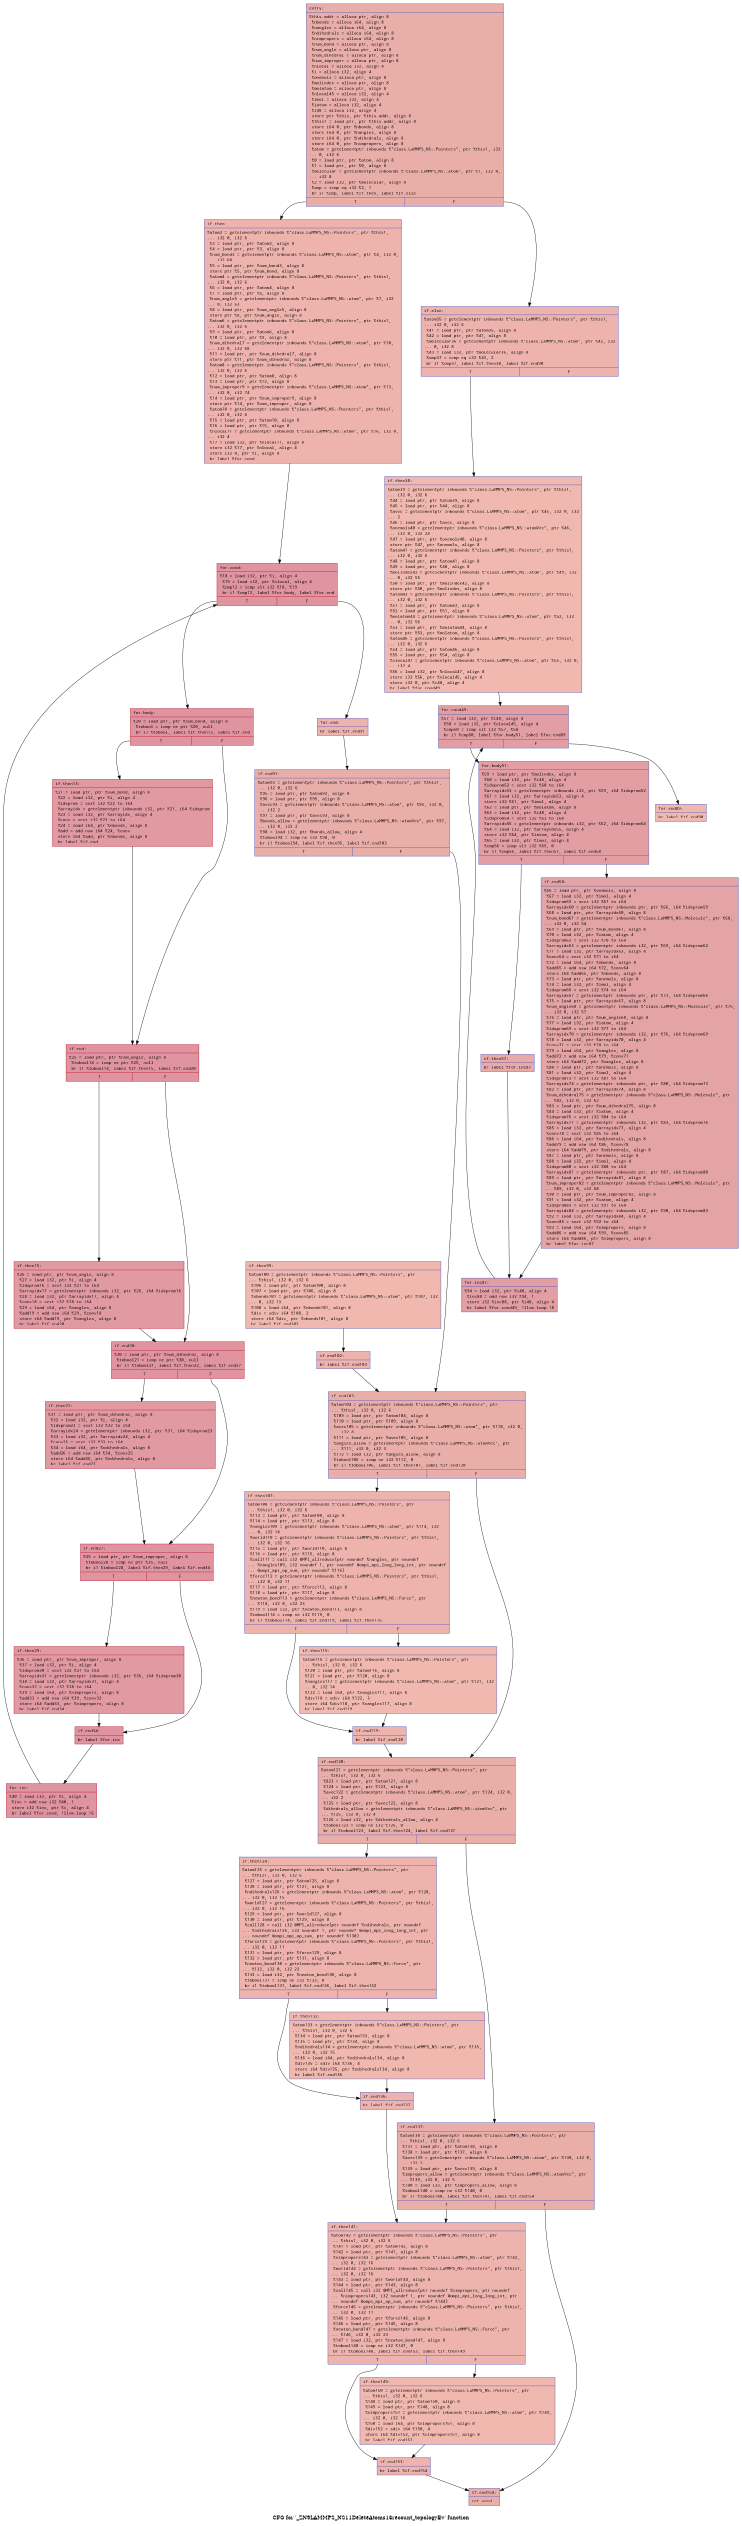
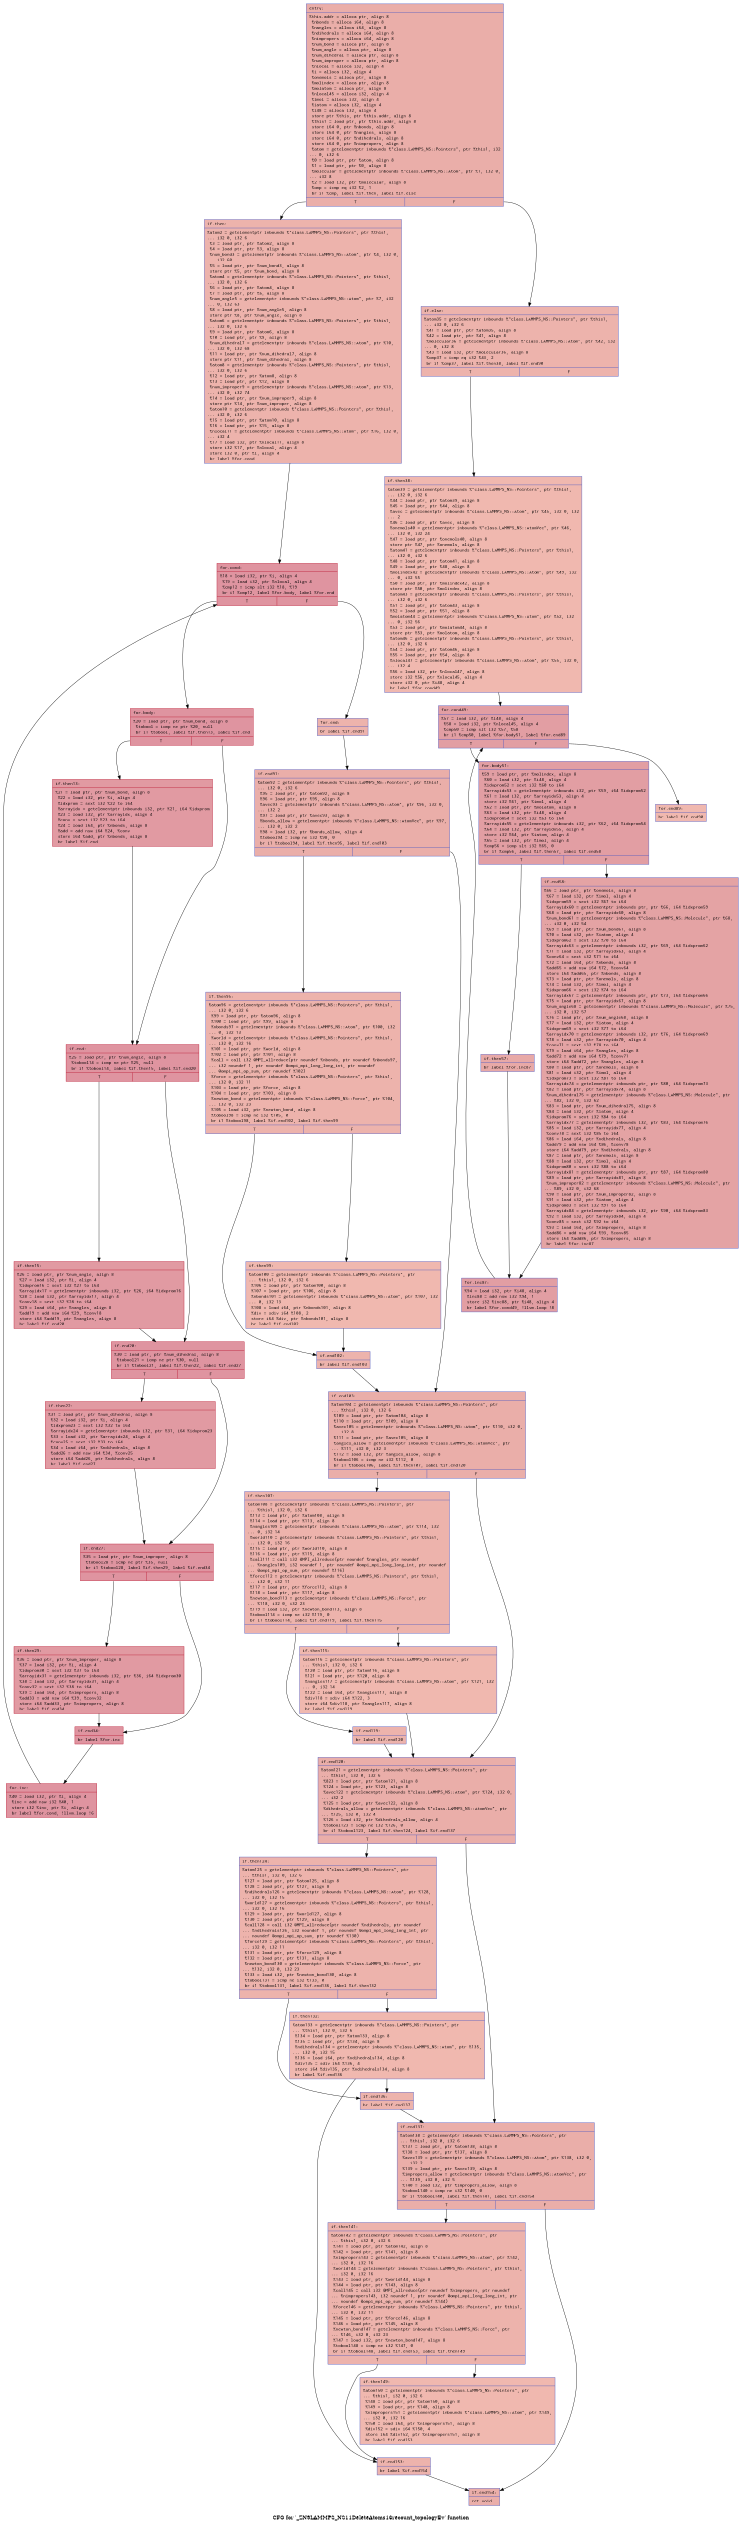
node "if.then95:": added
edge "if.then115:" -> "if.end119:": now "if.then115:" -> "if.end120:"
edge "if.end136:" -> "if.then141:": now "if.end136:" -> "if.end137:"
edge "if.then149:" -> "if.end153:": now "if.then132:" -> "if.end153:"
